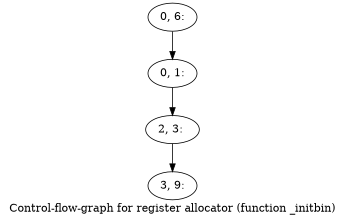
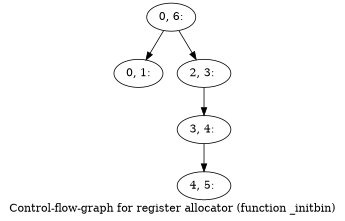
edge "0, 1:" -> "2, 3:": now "0, 6:" -> "2, 3:"
node "3, 9:": label "3, 9:" -> "3, 4:"
node "4, 5:": added
